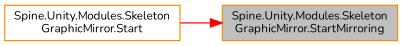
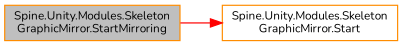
edge "Spine.Unity.Modules.Skeleton GraphicMirror.Start" -> "Spine.Unity.Modules.Skeleton GraphicMirror.StartMirroring": reversed
